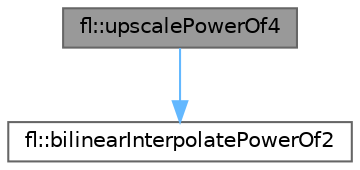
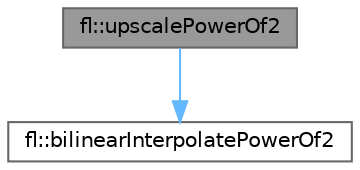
node "fl::upscalePowerOf4": label "fl::upscalePowerOf4" -> "fl::upscalePowerOf2"
